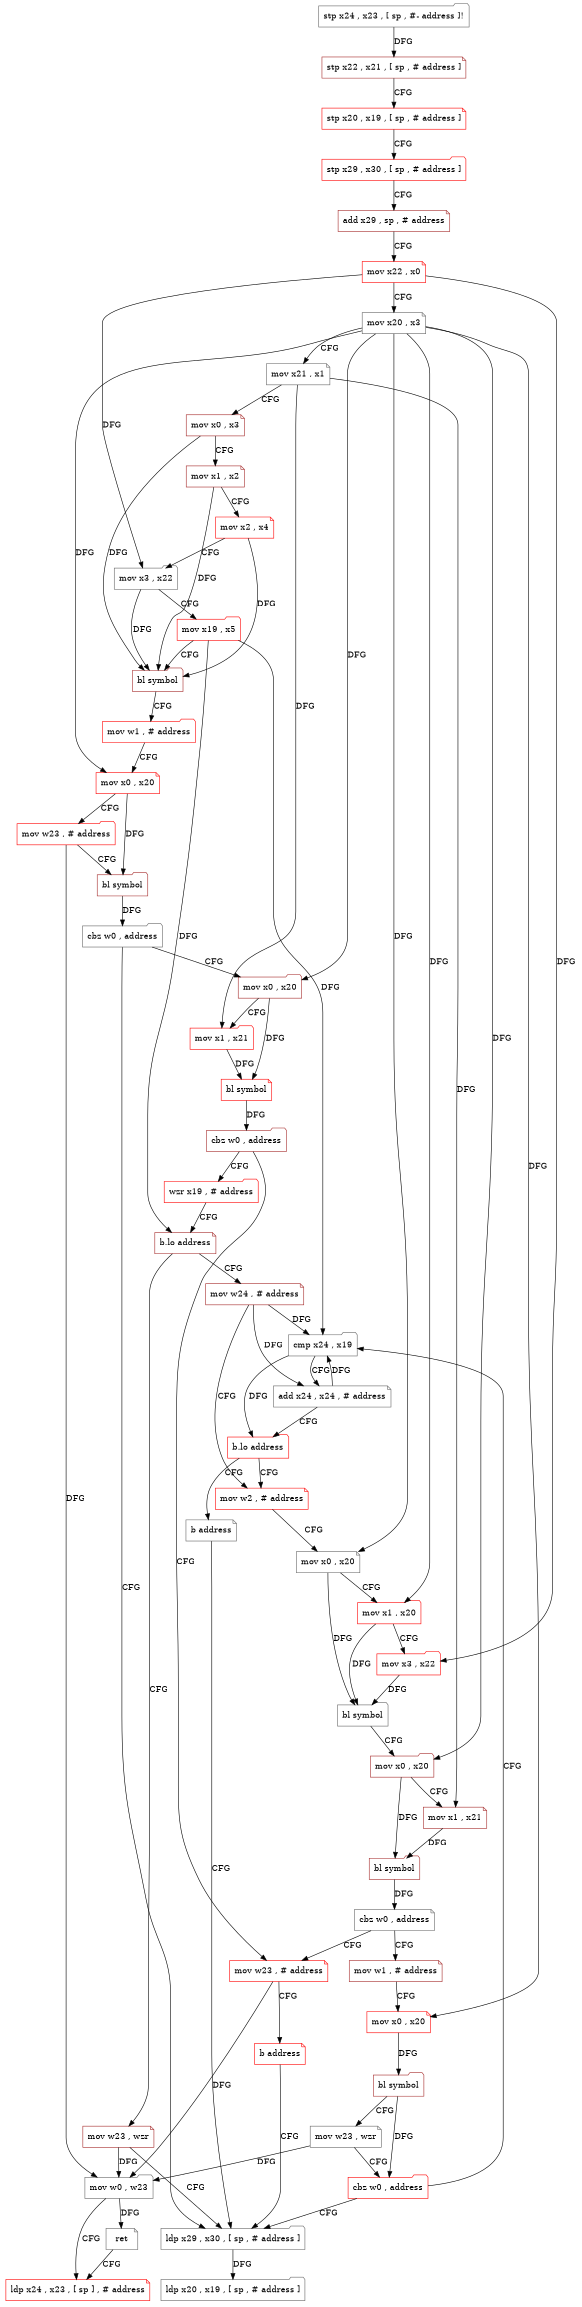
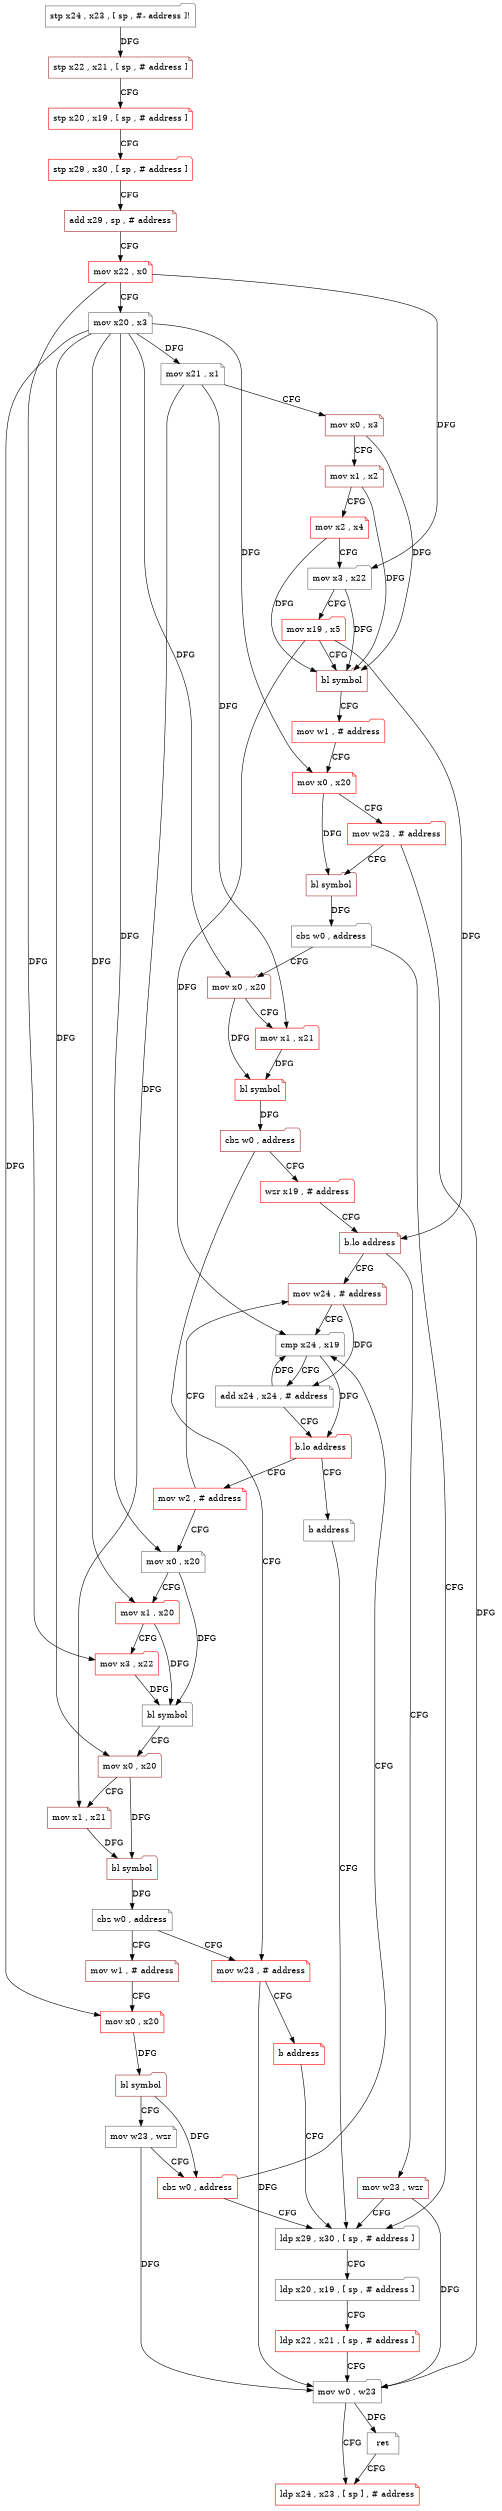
edge "mov x20 , x3" -> "mov x21 , x1": label "CFG" -> "DFG"
edge "mov w24 , # address" -> "cmp x24 , x19": label "DFG" -> "CFG"
edge "mov w24 , # address" -> "mov w2 , # address": reversed
edge "ldp x29 , x30 , [ sp , # address ]" -> "ldp x20 , x19 , [ sp , # address ]": label "DFG" -> "CFG"
node "ldp x22 , x21 , [ sp , # address ]": added
